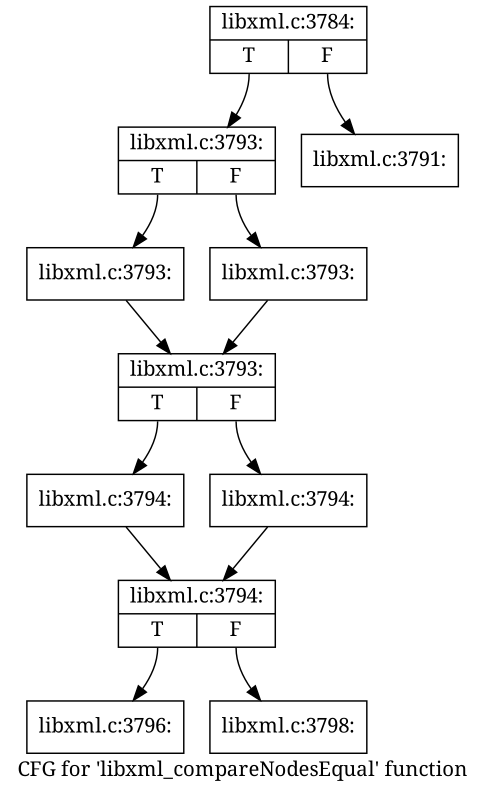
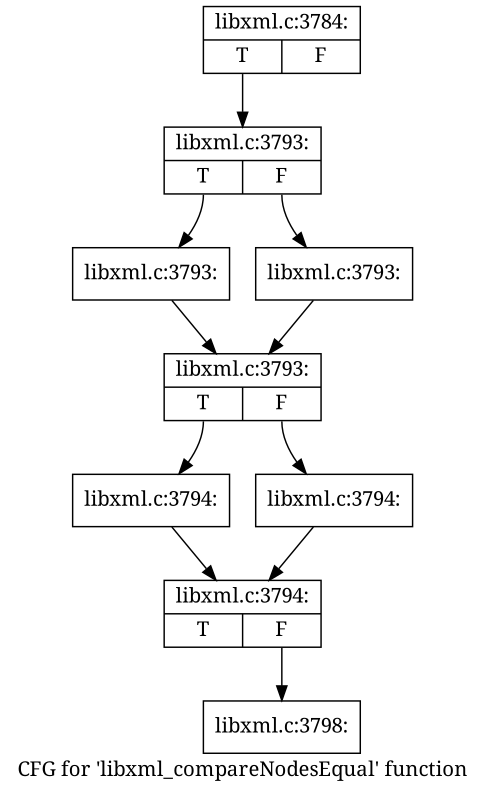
node "libxml.c:3791:": removed
node "libxml.c:3796:": removed
